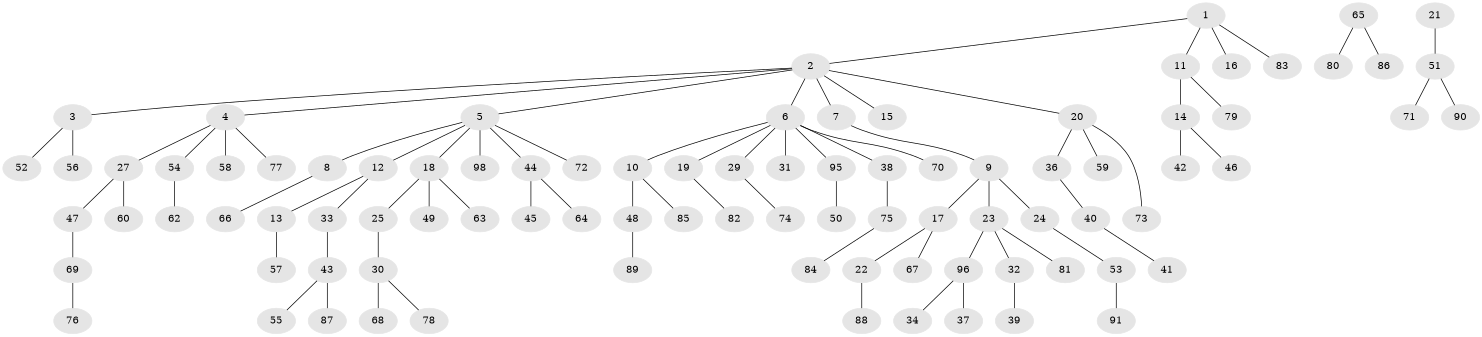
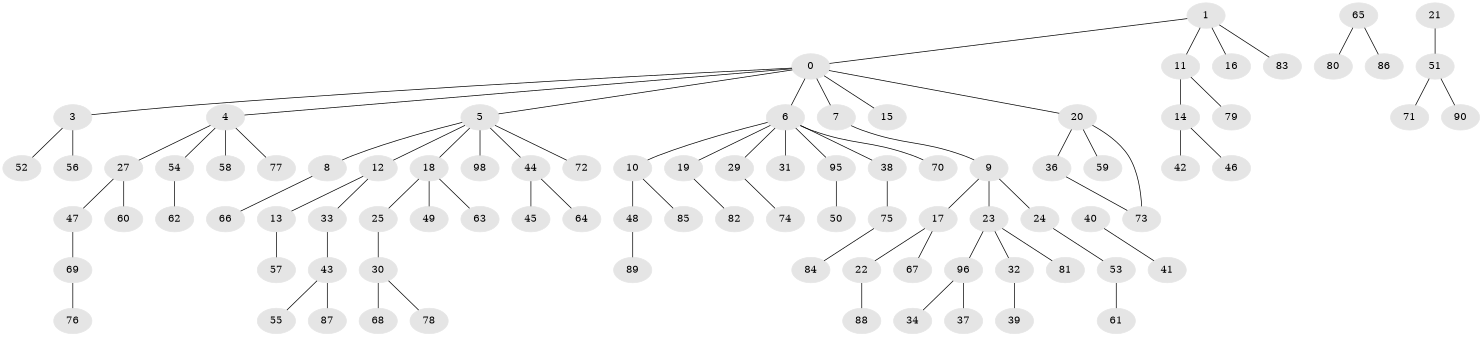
node "2": label "2" -> "0"
edge "36" -- "40": now "36" -- "73"
node "91": label "91" -> "61"
